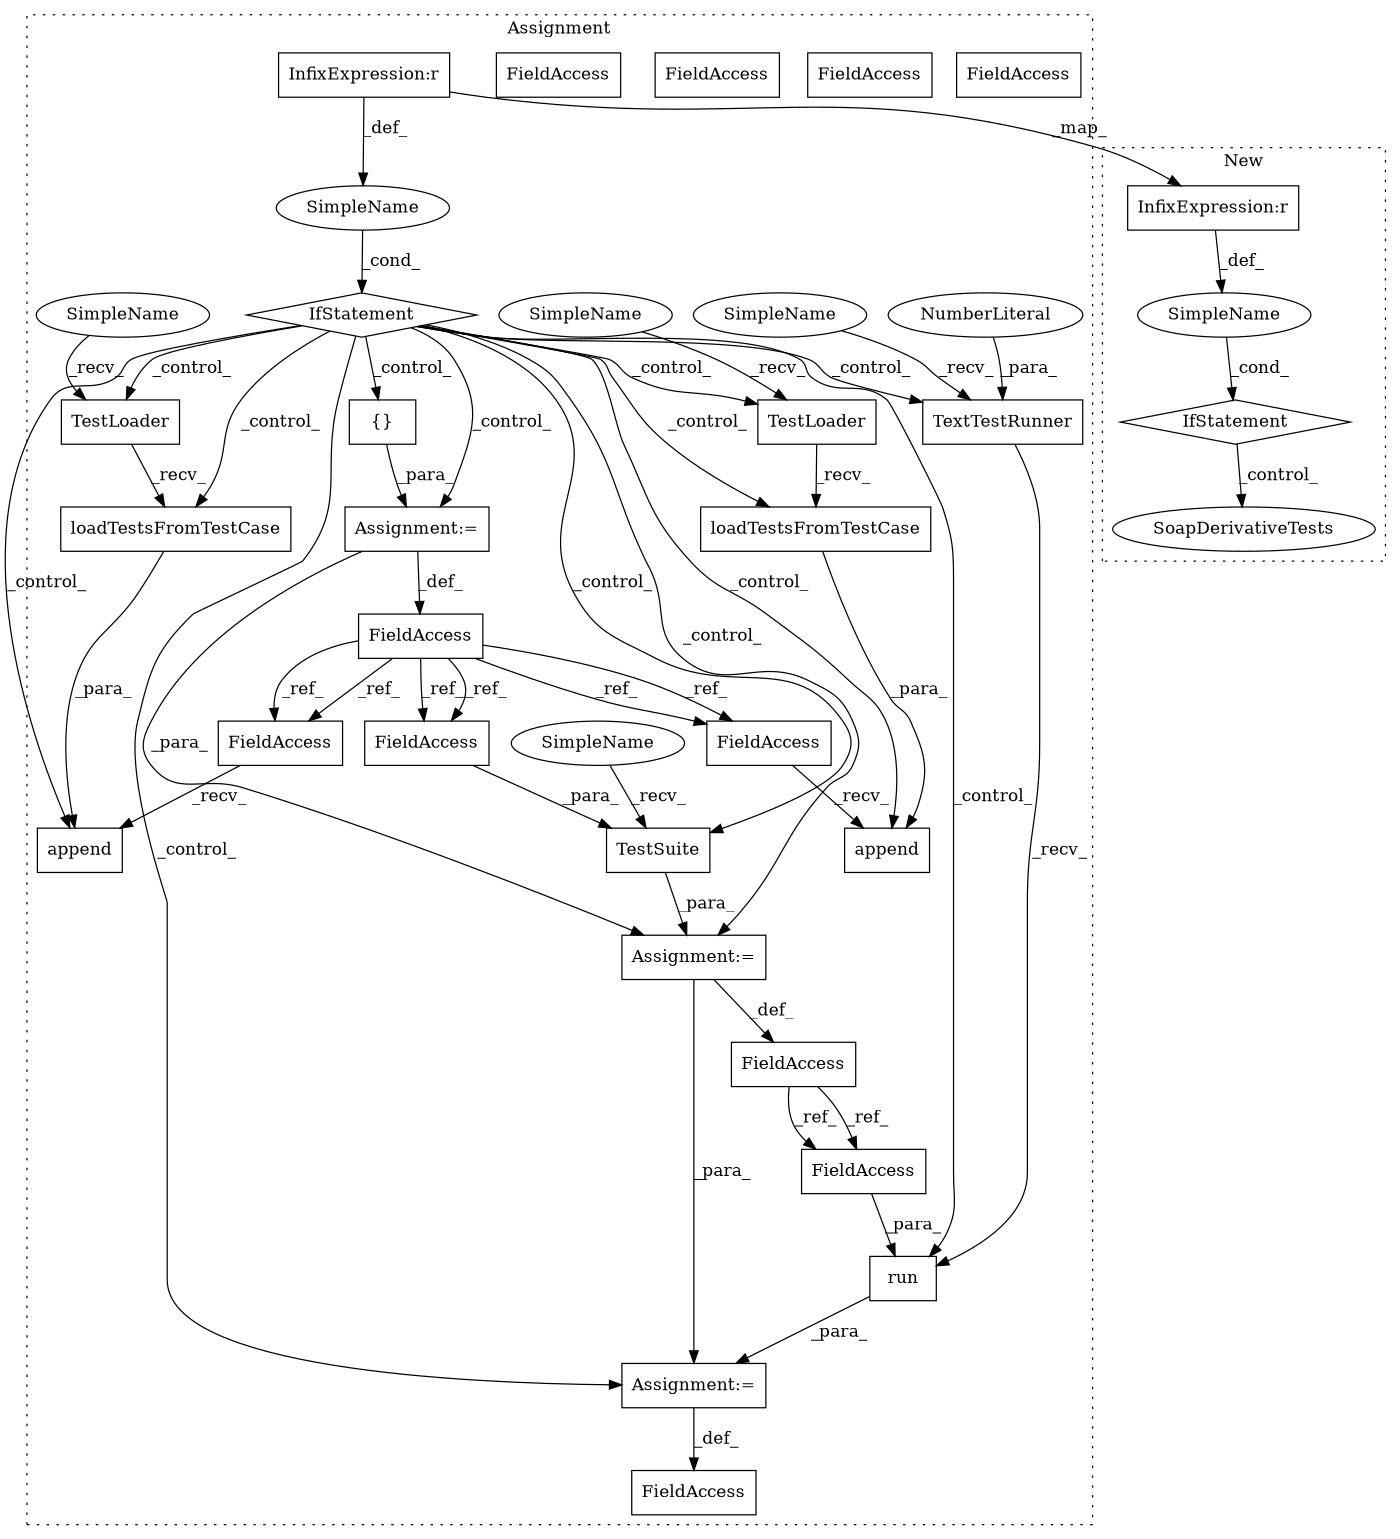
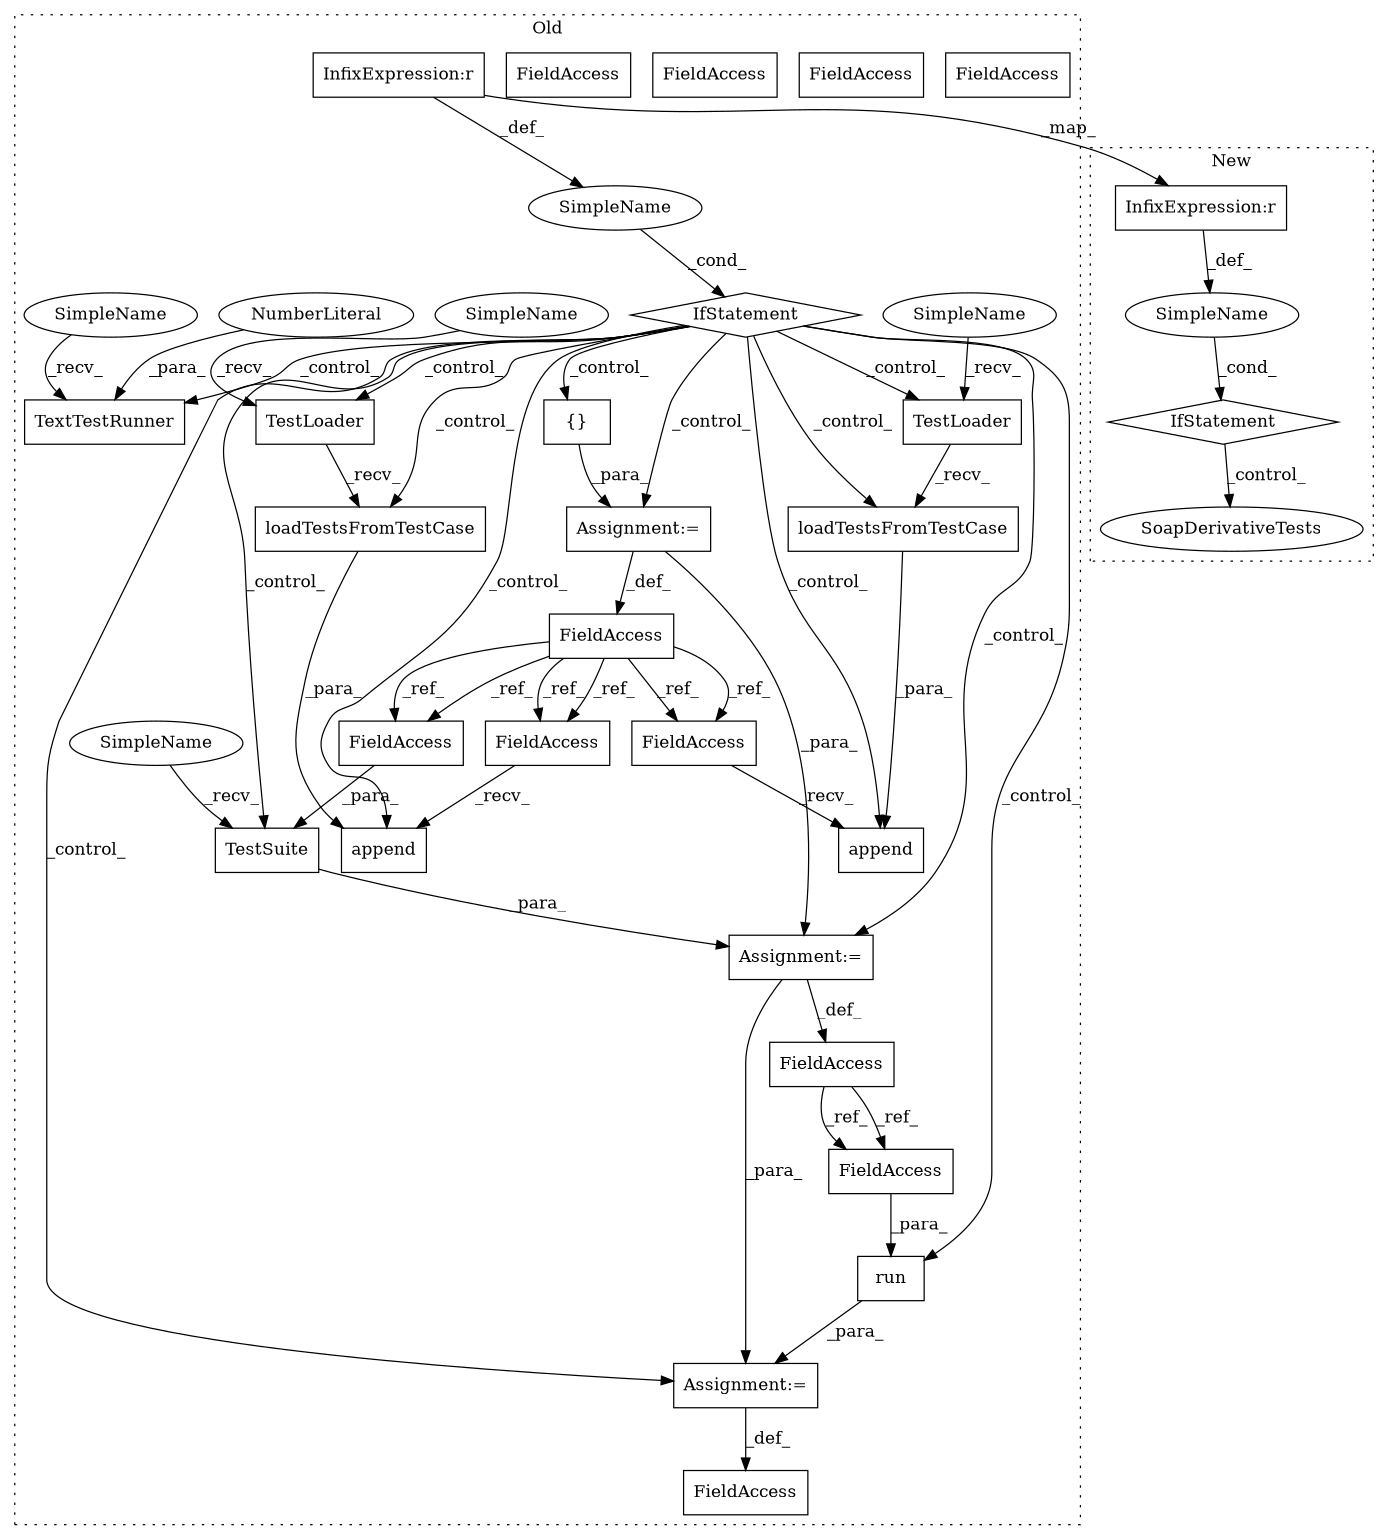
cluster "Assignment": label "Assignment" -> "Old"
edge "TextTestRunner" -> "run": removed, label "_recv_"
